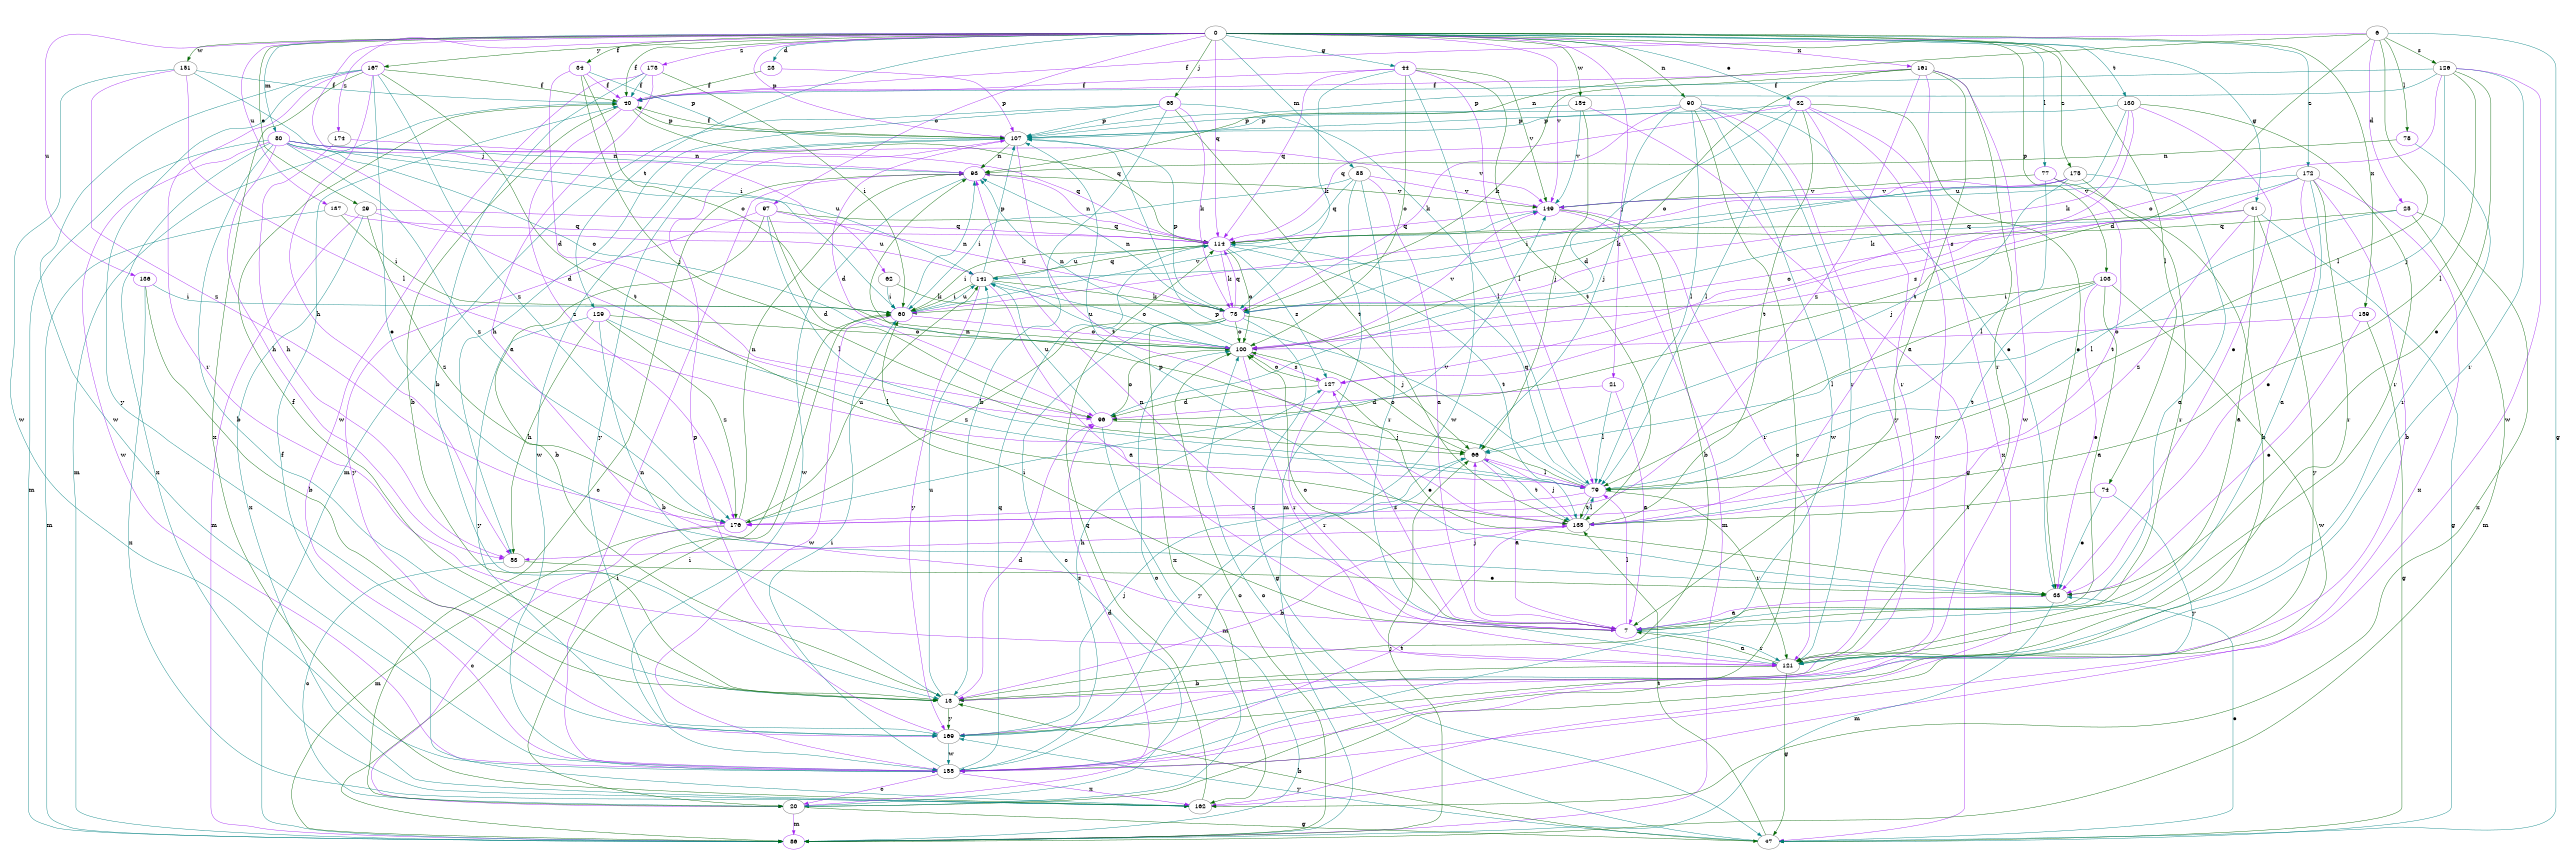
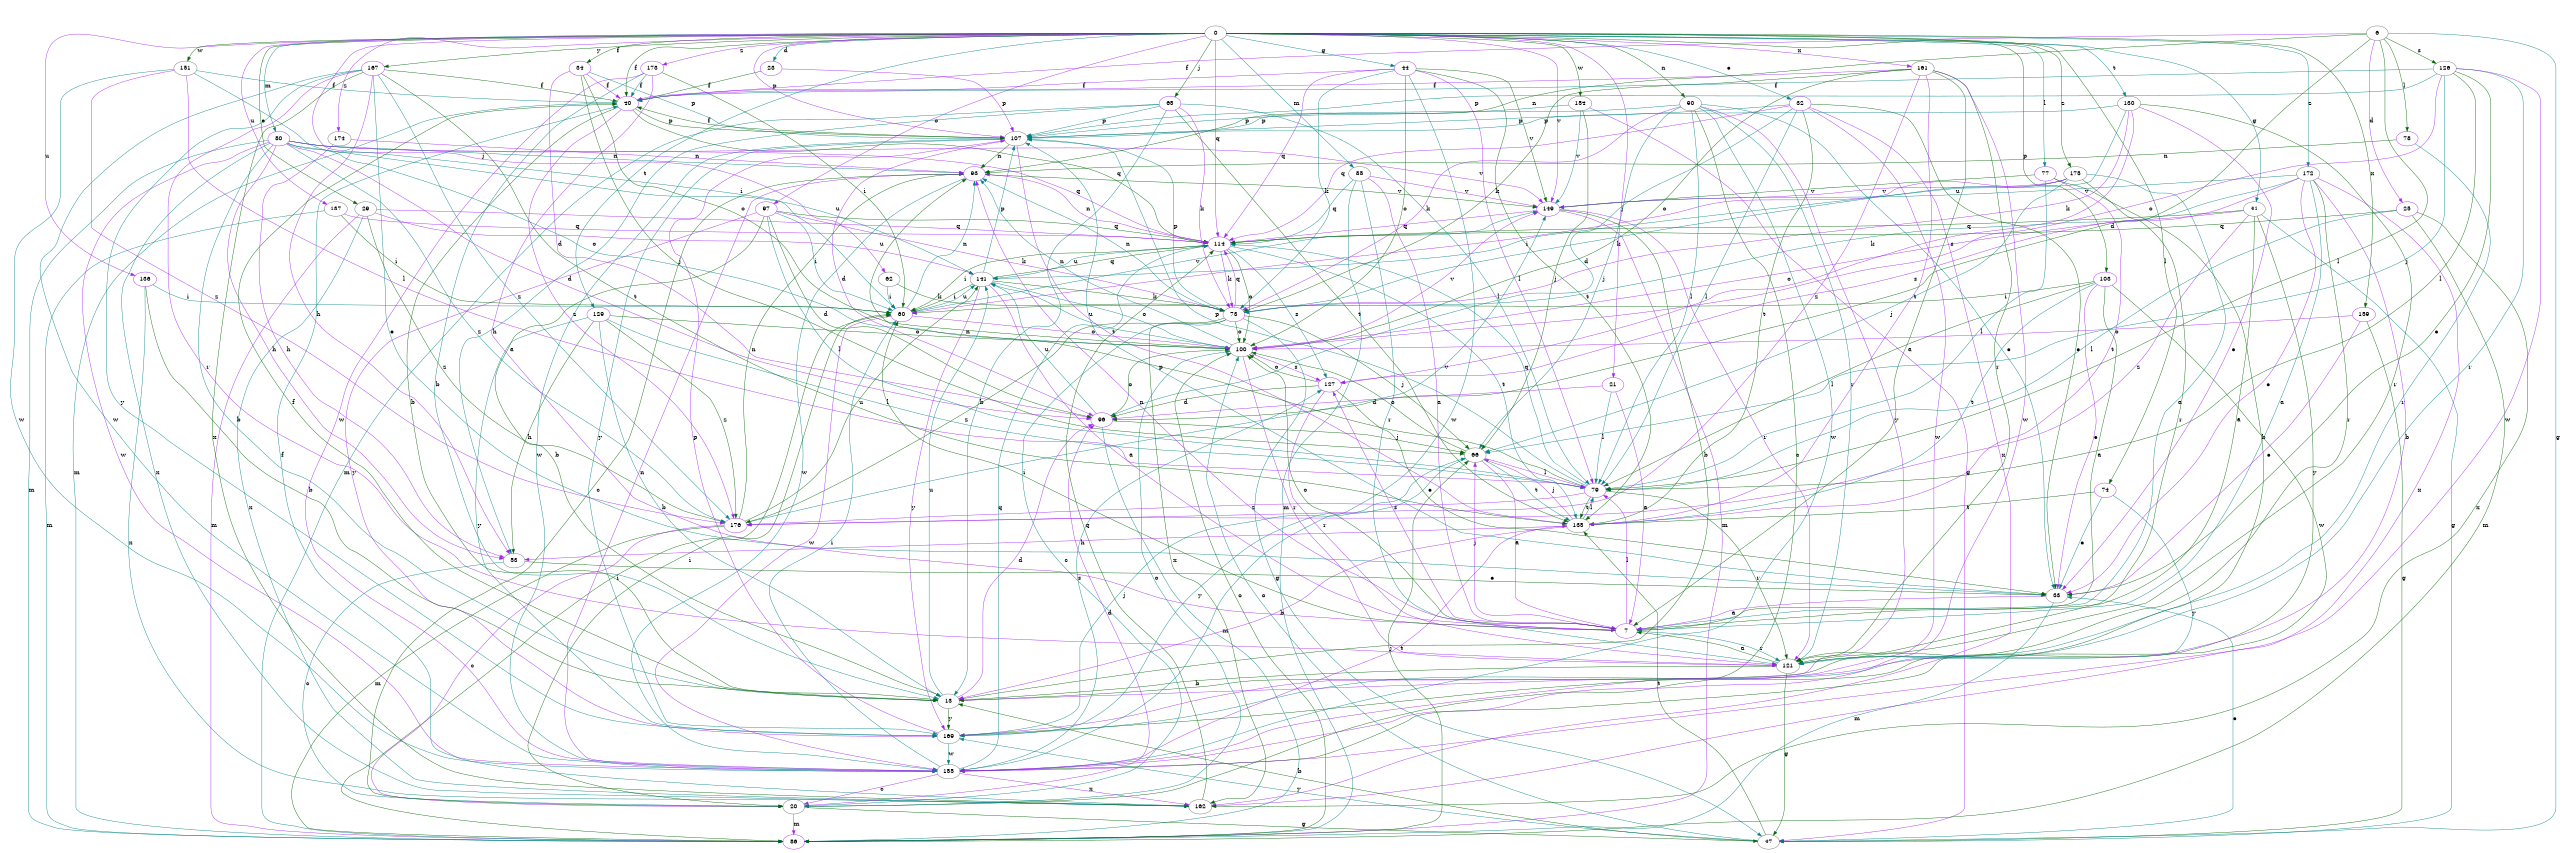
edge "85" -> "60": now "97" -> "60"
edge "32" -> "121": removed, label "r"
